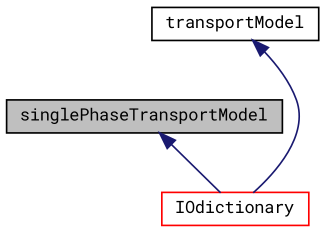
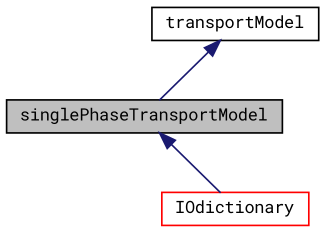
edge "IOdictionary" -> "transportModel": now "singlePhaseTransportModel" -> "transportModel"
